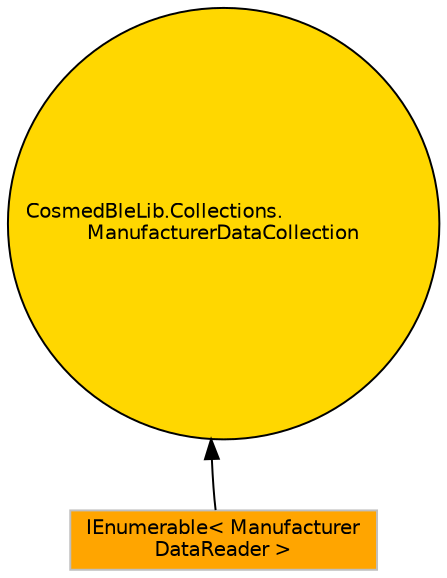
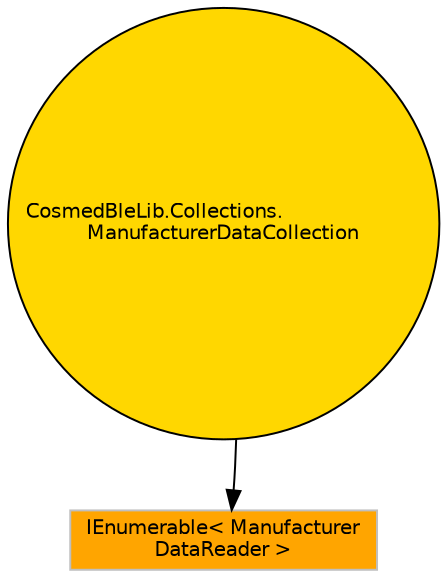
edge "IEnumerable< Manufacturer DataReader >" -> "CosmedBleLib.Collections. ManufacturerDataCollection": reversed
